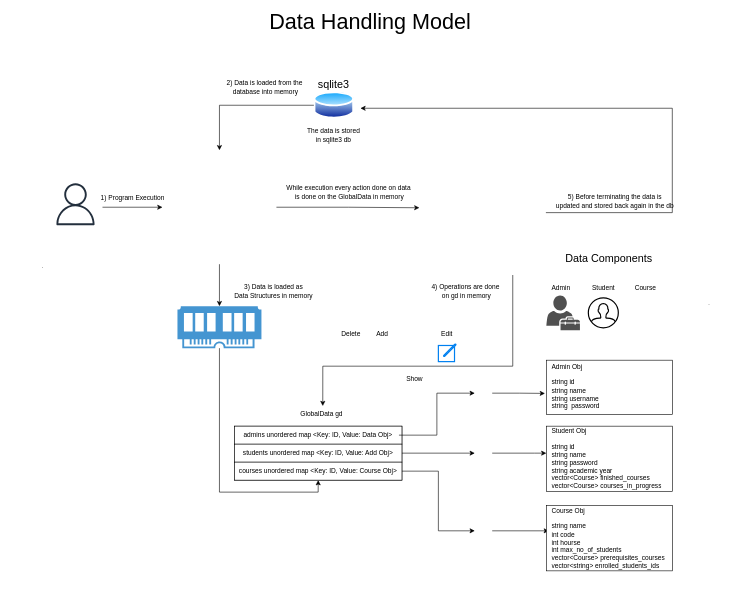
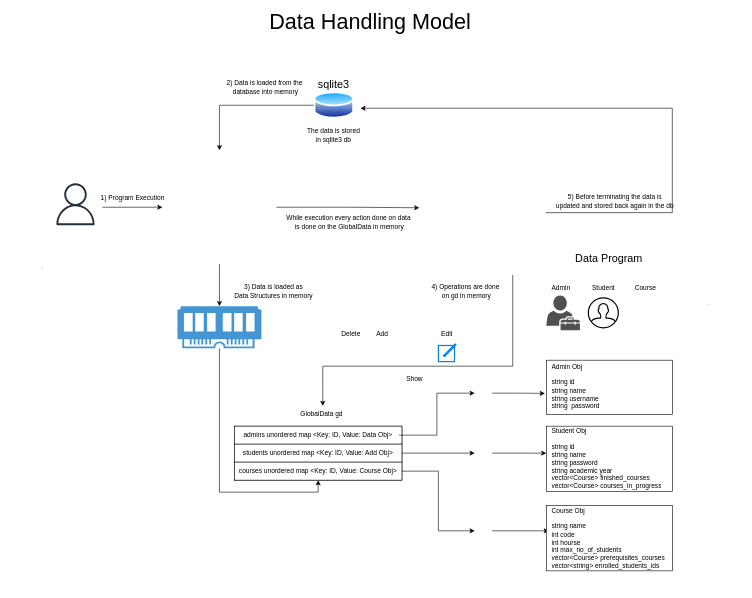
node "While execution every action done on data is done on the GlobalData in memory": moved (348, 192) -> (348, 222)
node "Data Components": label "Data Components" -> "Data Program"
